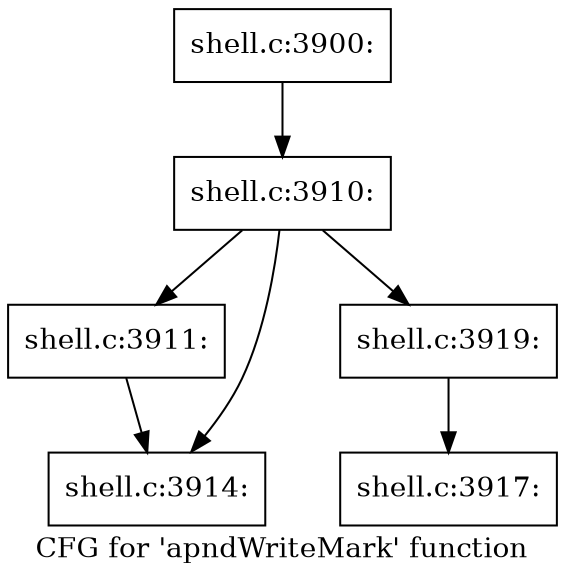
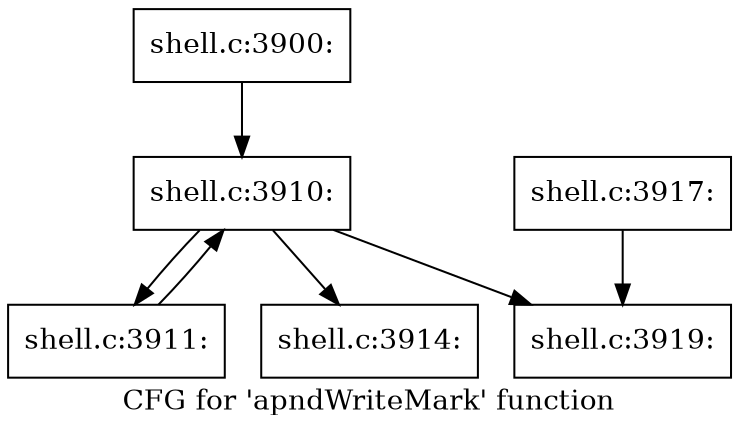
edge "shell.c:3911:" -> "shell.c:3914:": now "shell.c:3911:" -> "shell.c:3910:"
edge "shell.c:3919:" -> "shell.c:3917:": reversed
